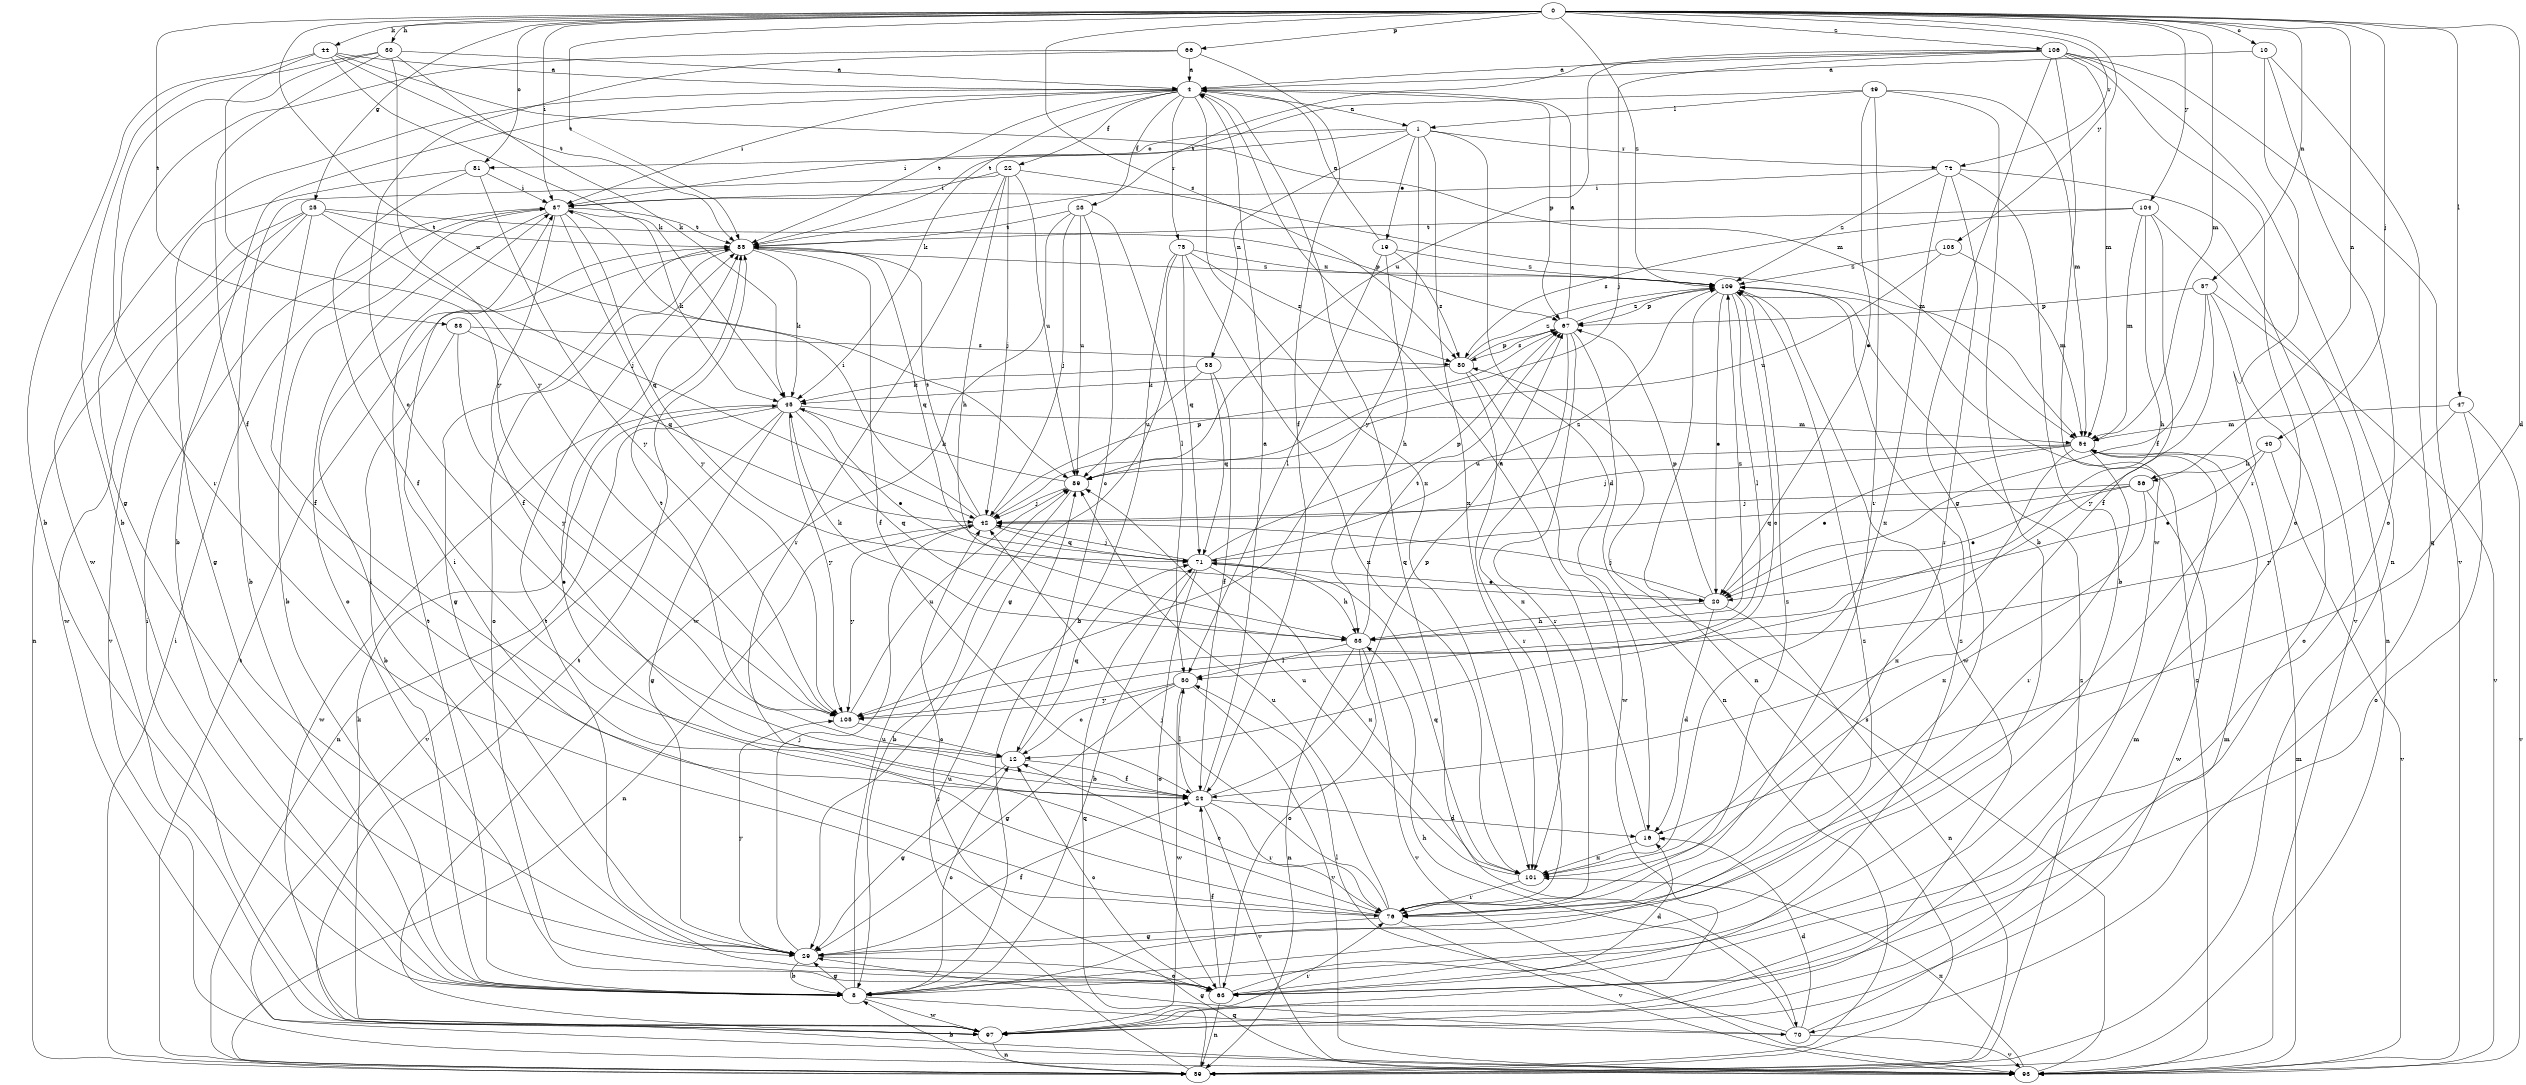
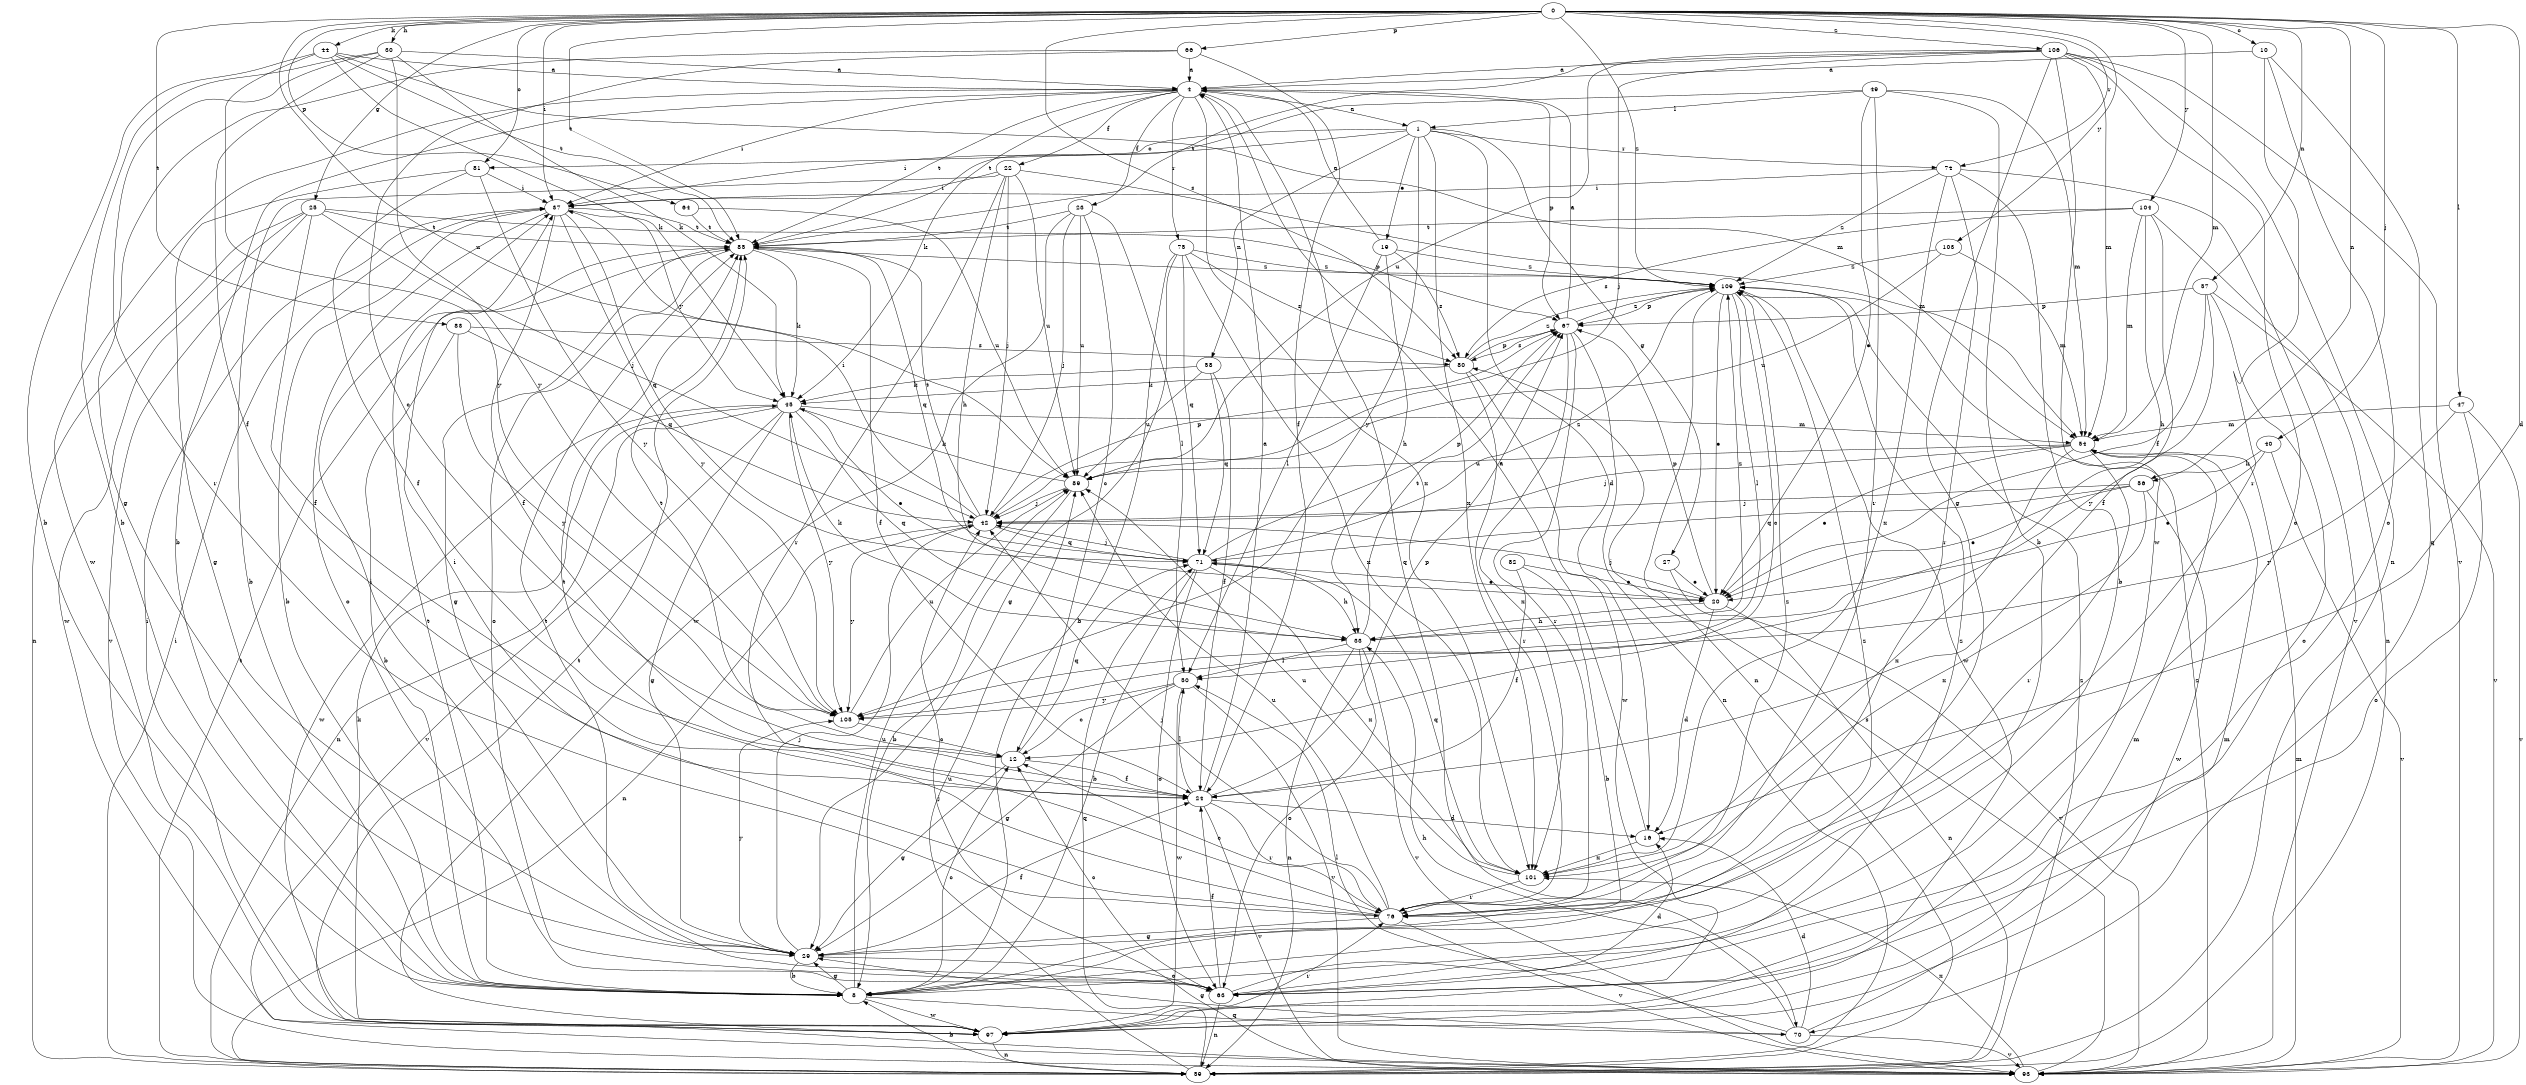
node "64": added
edge "75" -> "109": label "x" -> "z"
edge "37" -> "45": label "k" -> "y"
node "82": added
node "27": added
edge "76" -> "85": label "e" -> "t"
